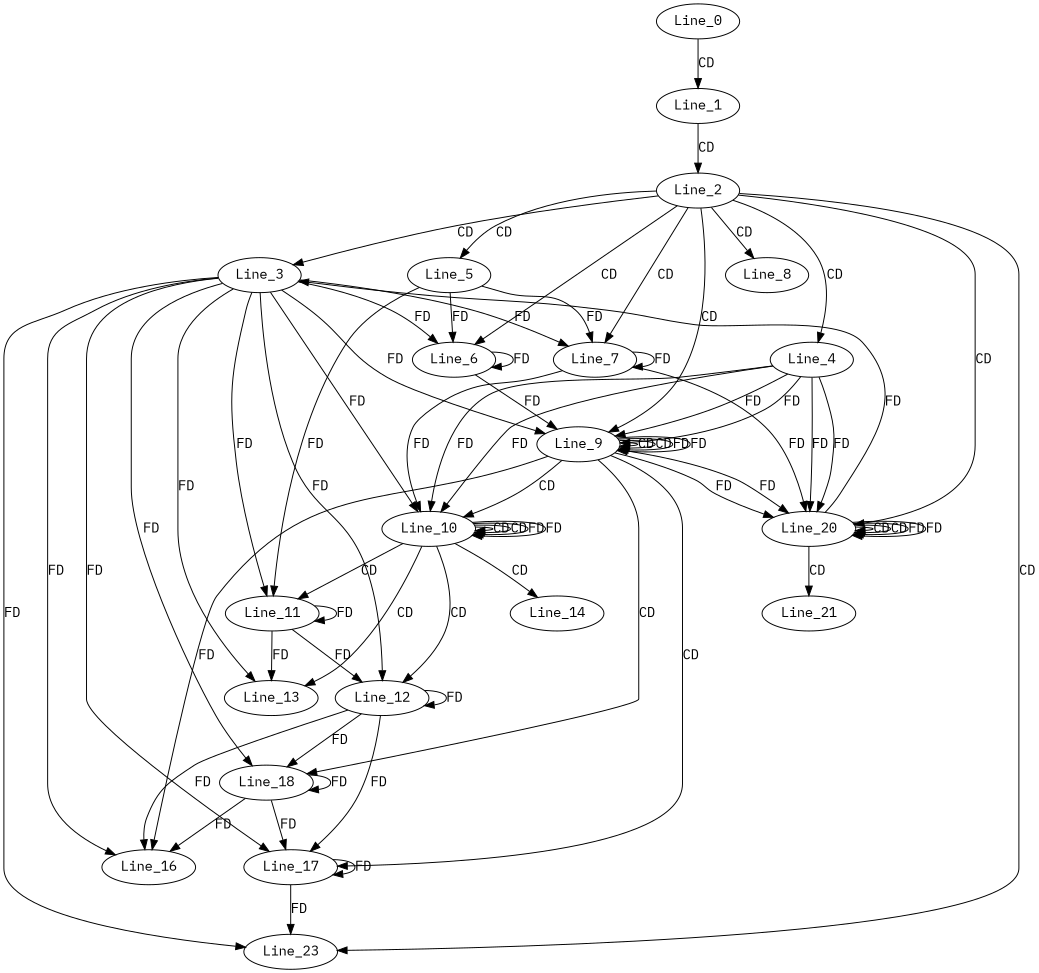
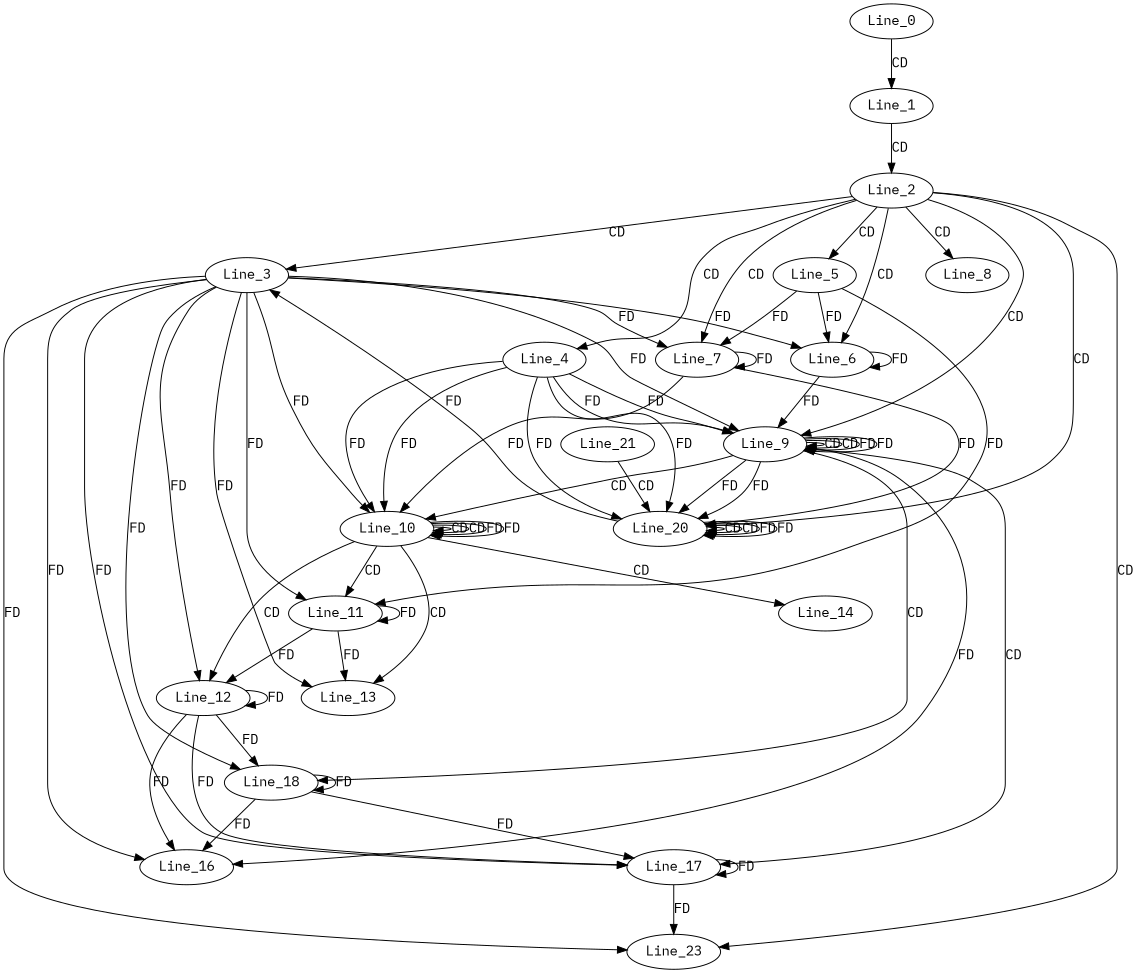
edge "Line_20" -> "Line_21": reversed
